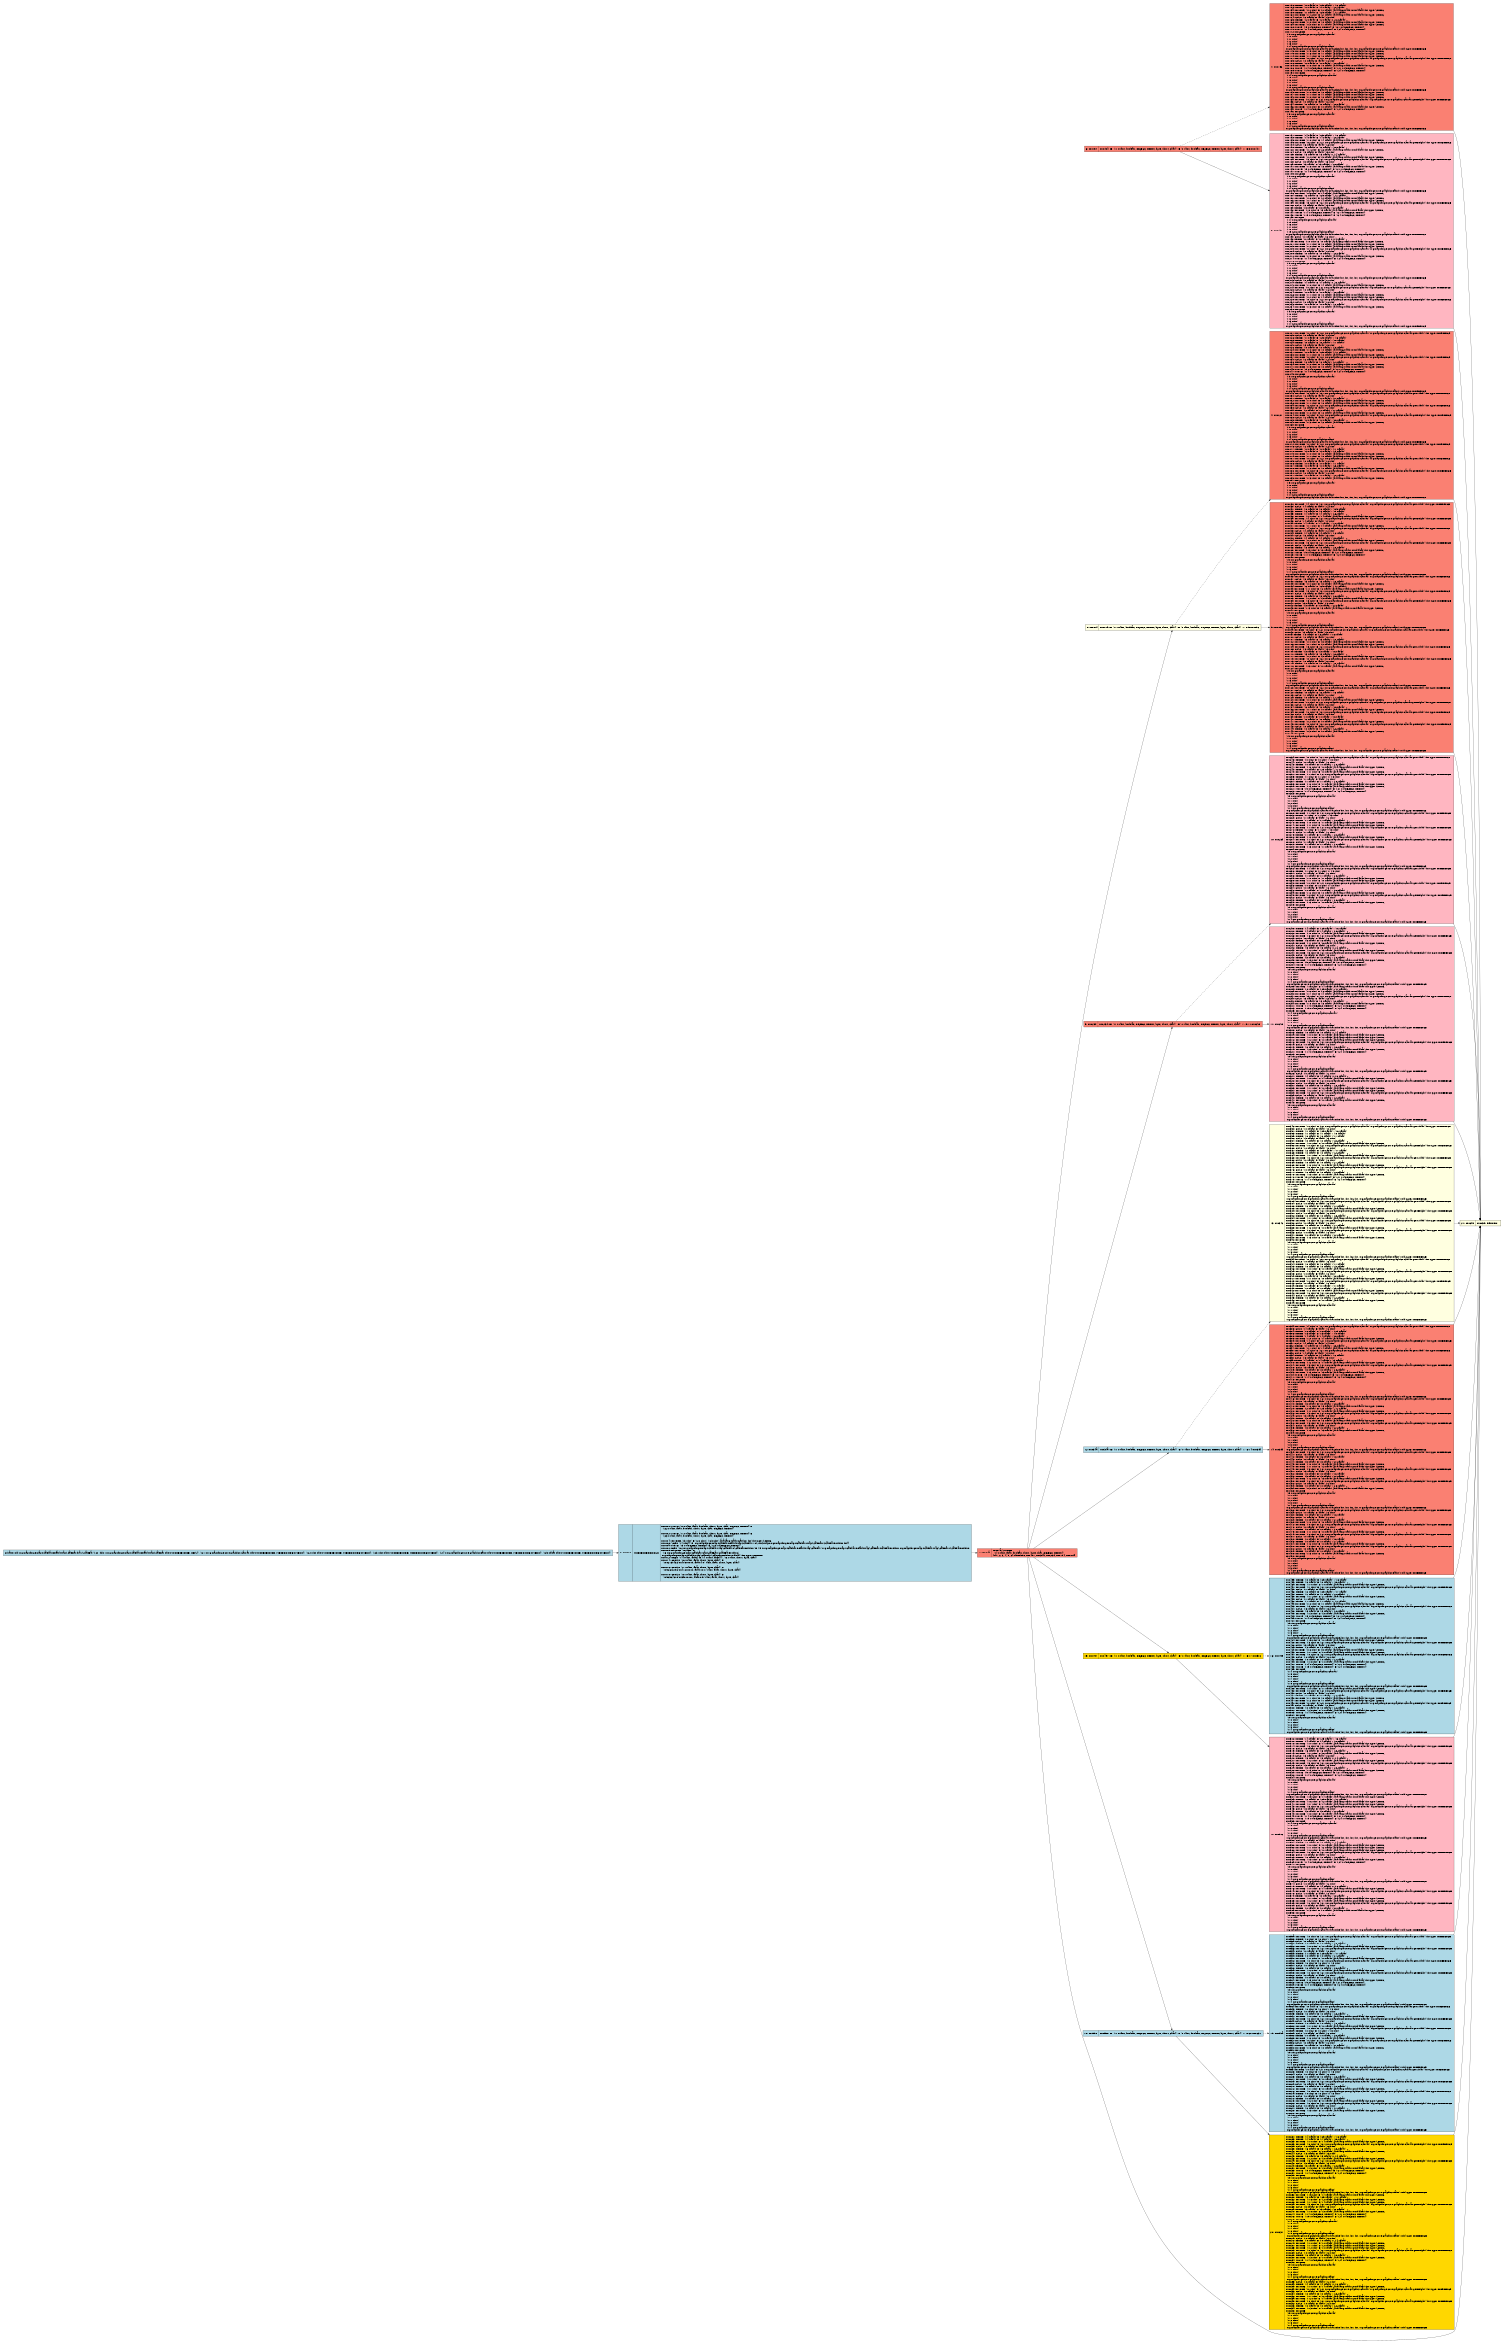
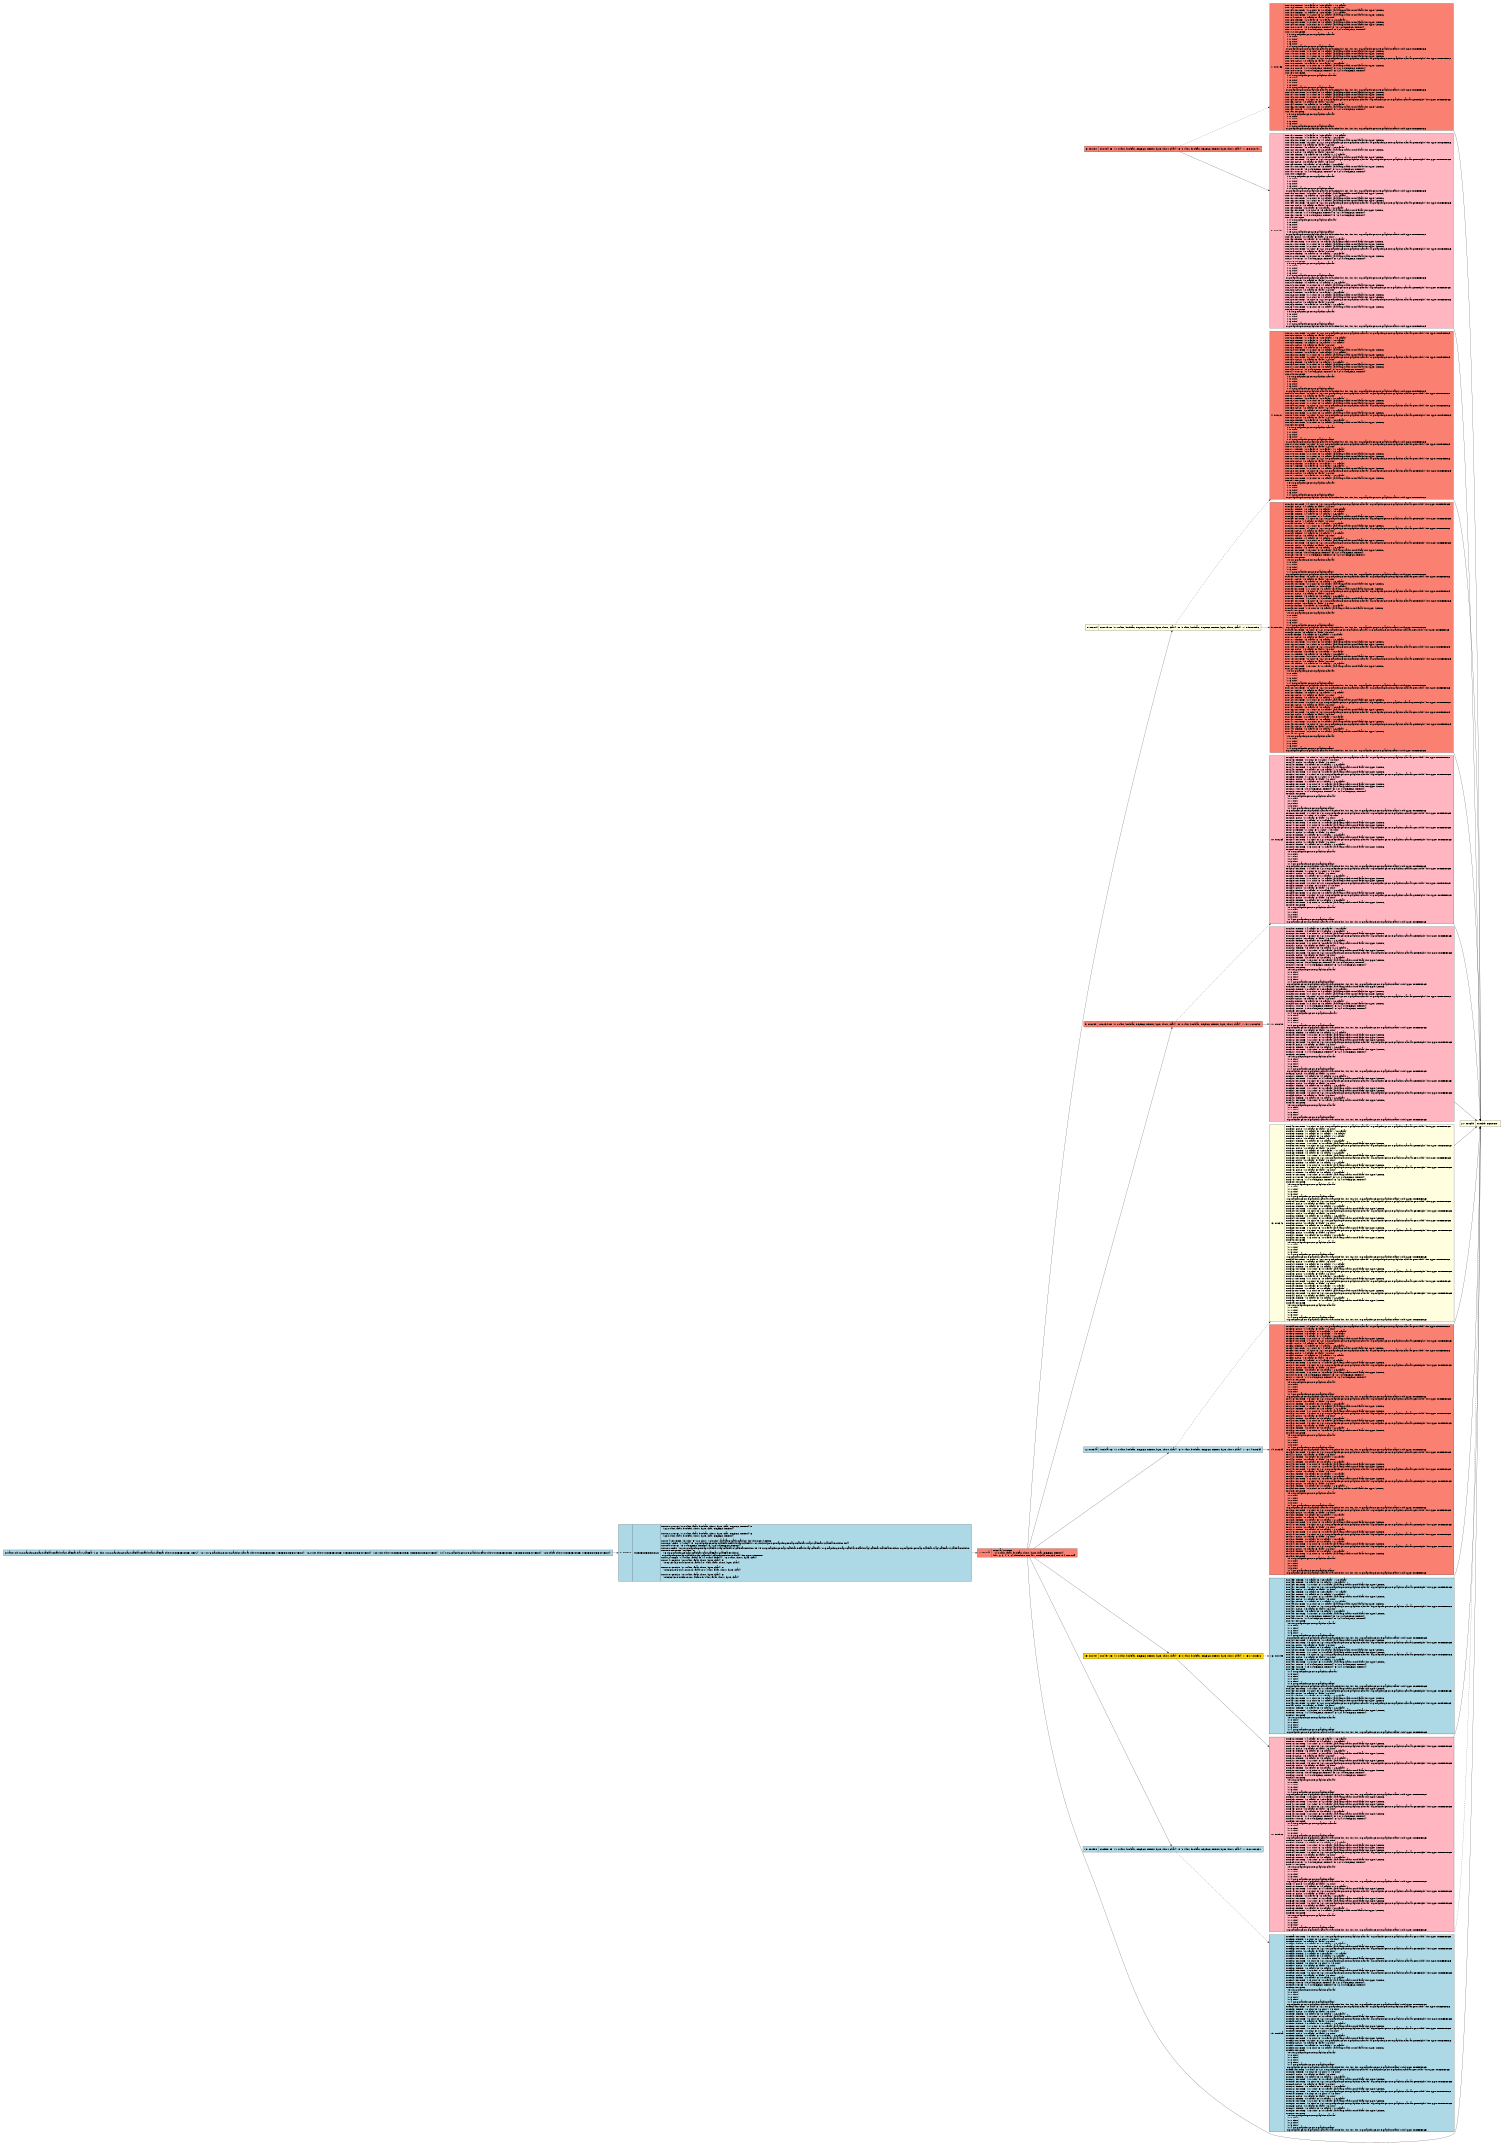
node "8: 0x01b1": text "0x01d9: INVOKE" -> "0x01d9: VIRTUAL"
edge "19: 0x059a" -> "21: 0x06bb": style solid -> dashed
node "20: 0x0631": removed
